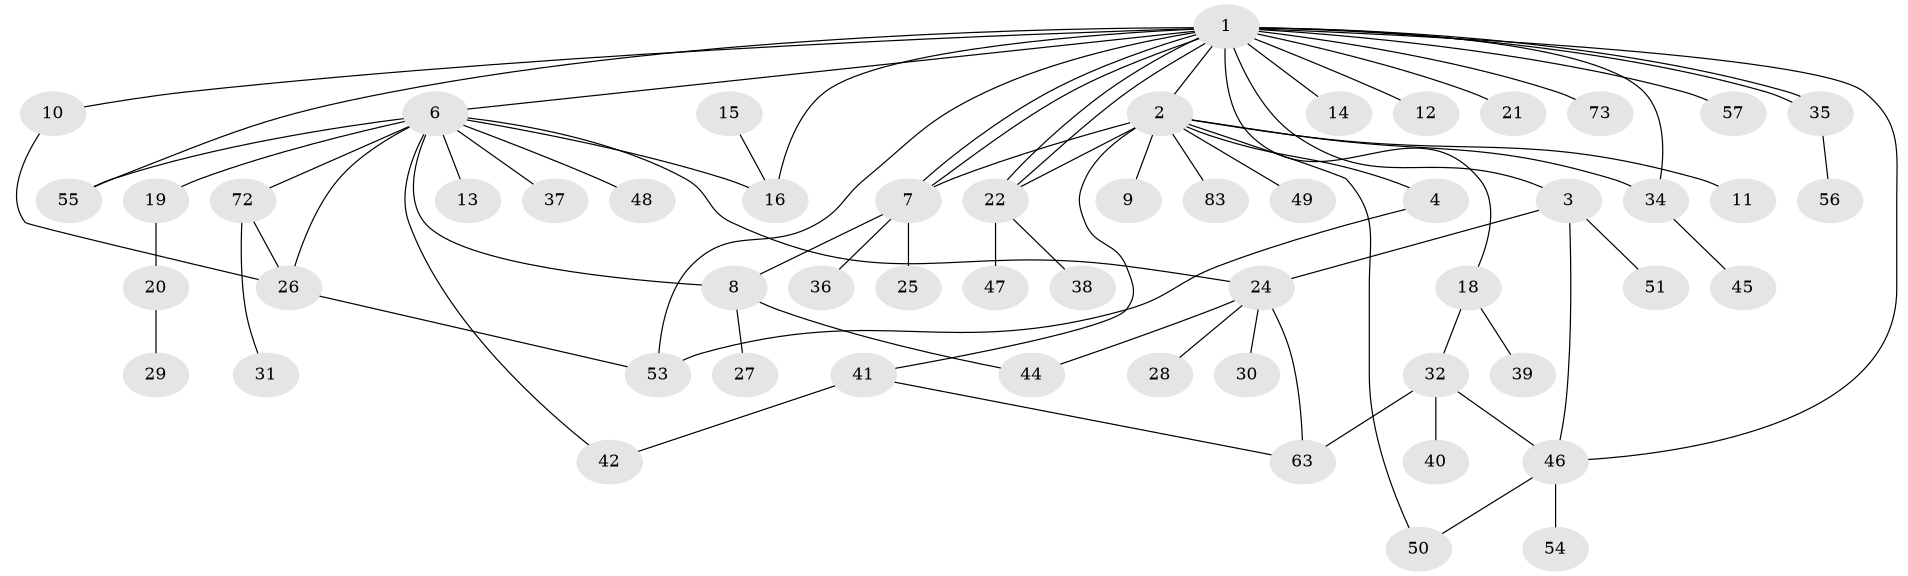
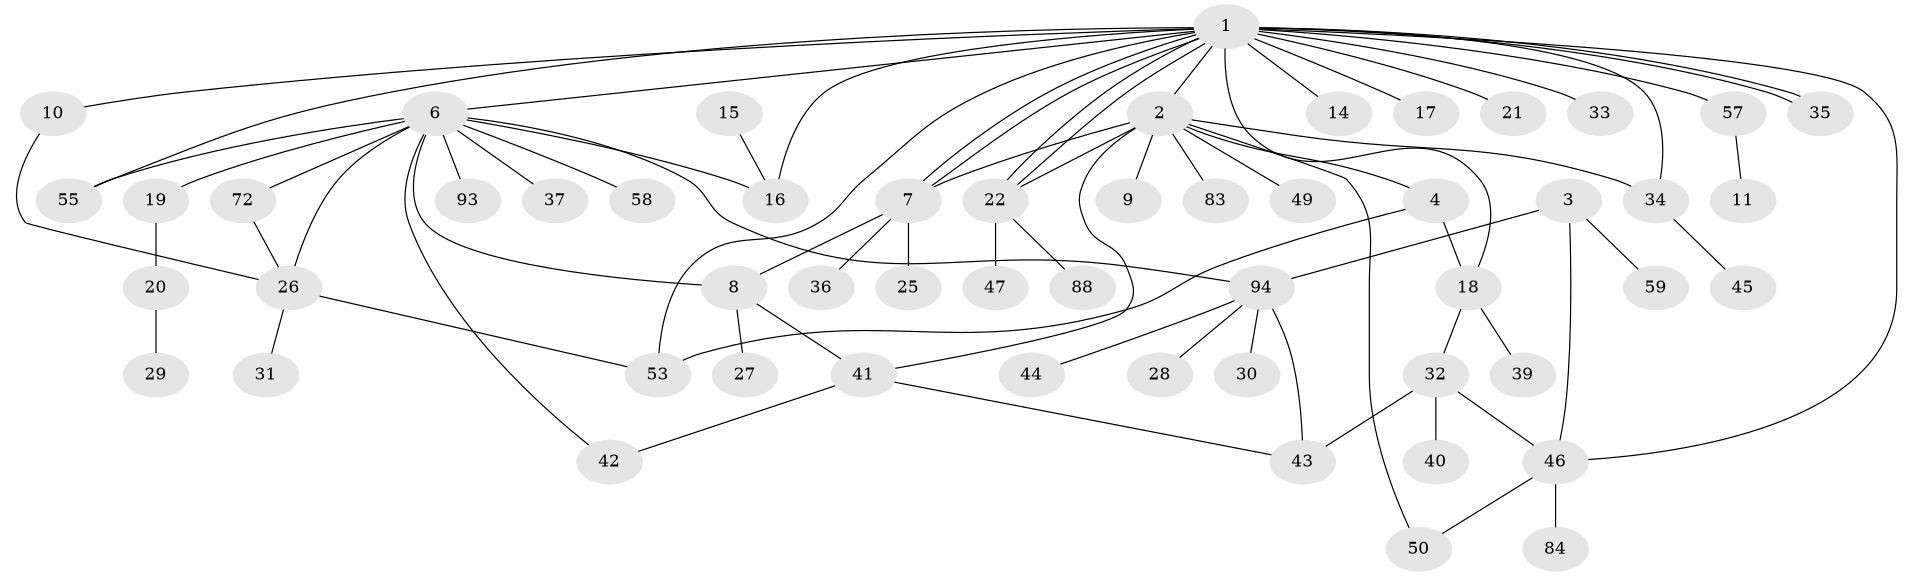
node "12": label "12" -> "17"
node "73": label "73" -> "33"
edge "2" -- "11": now "57" -- "11"
edge "1" -- "3": removed
node "13": label "13" -> "93"
node "48": label "48" -> "58"
node "56": removed
edge "4" -- "18": added
node "38": label "38" -> "88"
node "24": label "24" -> "94"
node "51": label "51" -> "59"
edge "72" -- "31": now "26" -- "31"
edge "8" -- "44": now "8" -- "41"
node "63": label "63" -> "43"
node "54": label "54" -> "84"
